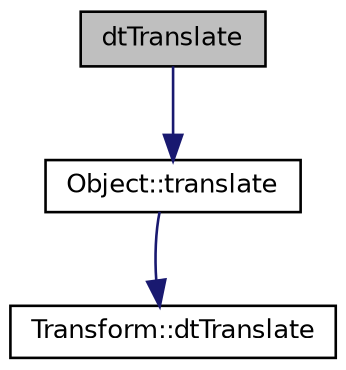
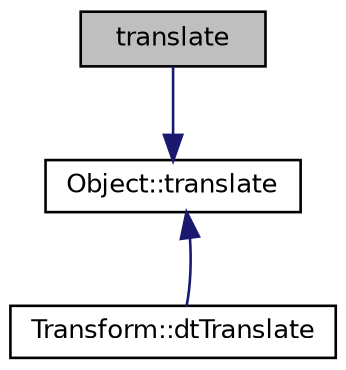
node "dtTranslate": label "dtTranslate" -> "translate"
edge "Object::translate" -> "Transform::dtTranslate": reversed
